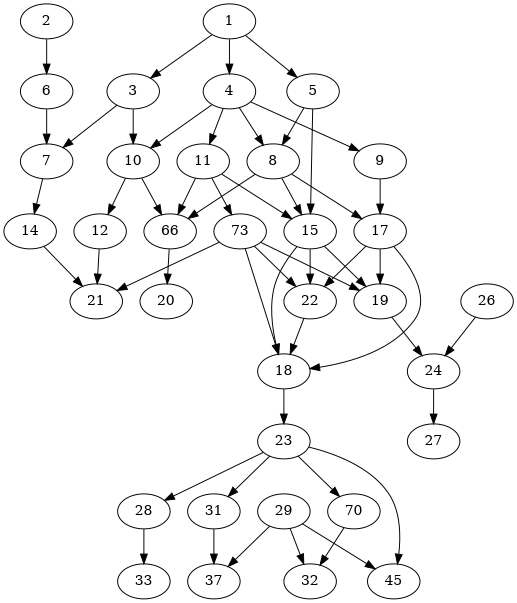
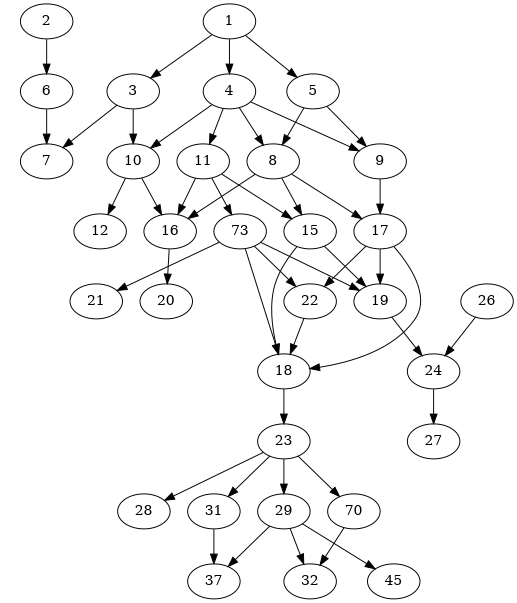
edge "5" -> "15": now "5" -> "9"
node "14": removed
node "66": label "66" -> "16"
edge "15" -> "22": removed
edge "12" -> "21": removed
edge "23" -> "45": now "23" -> "29"
node "33": removed
